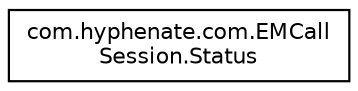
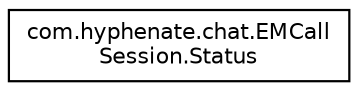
node "com.hyphenate.com.EMCall Session.Status": label "com.hyphenate.com.EMCall Session.Status" -> "com.hyphenate.chat.EMCall Session.Status"
